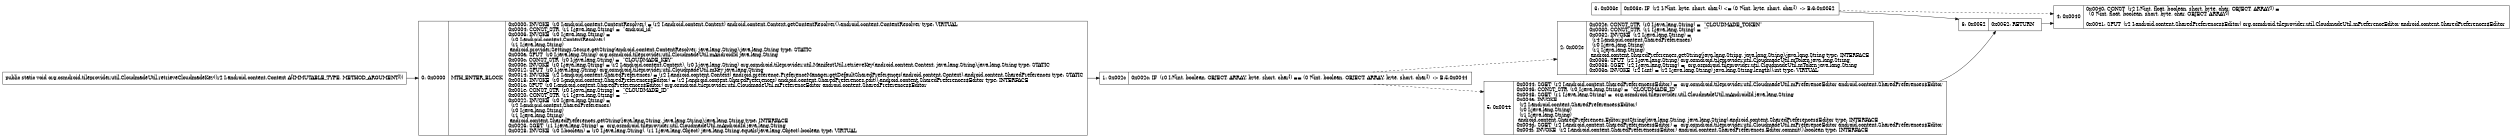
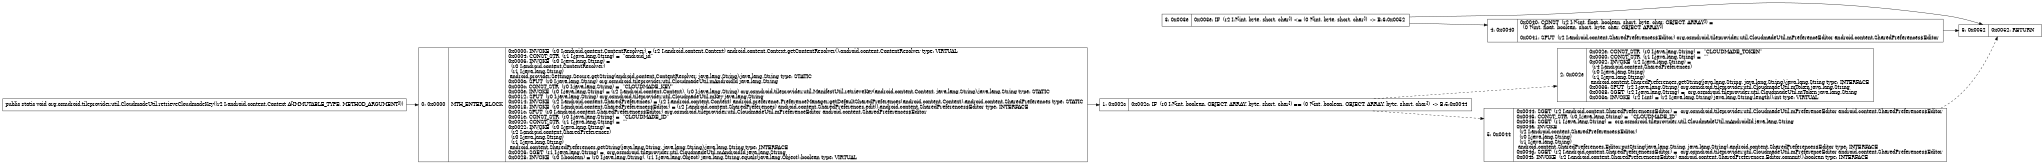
edge "3: 0x003e" -> "4: 0x0040": style dashed -> solid
edge "6: 0x0052" -> "4: 0x0040": reversed
edge "5: 0x0044" -> "6: 0x0052": style solid -> dashed
